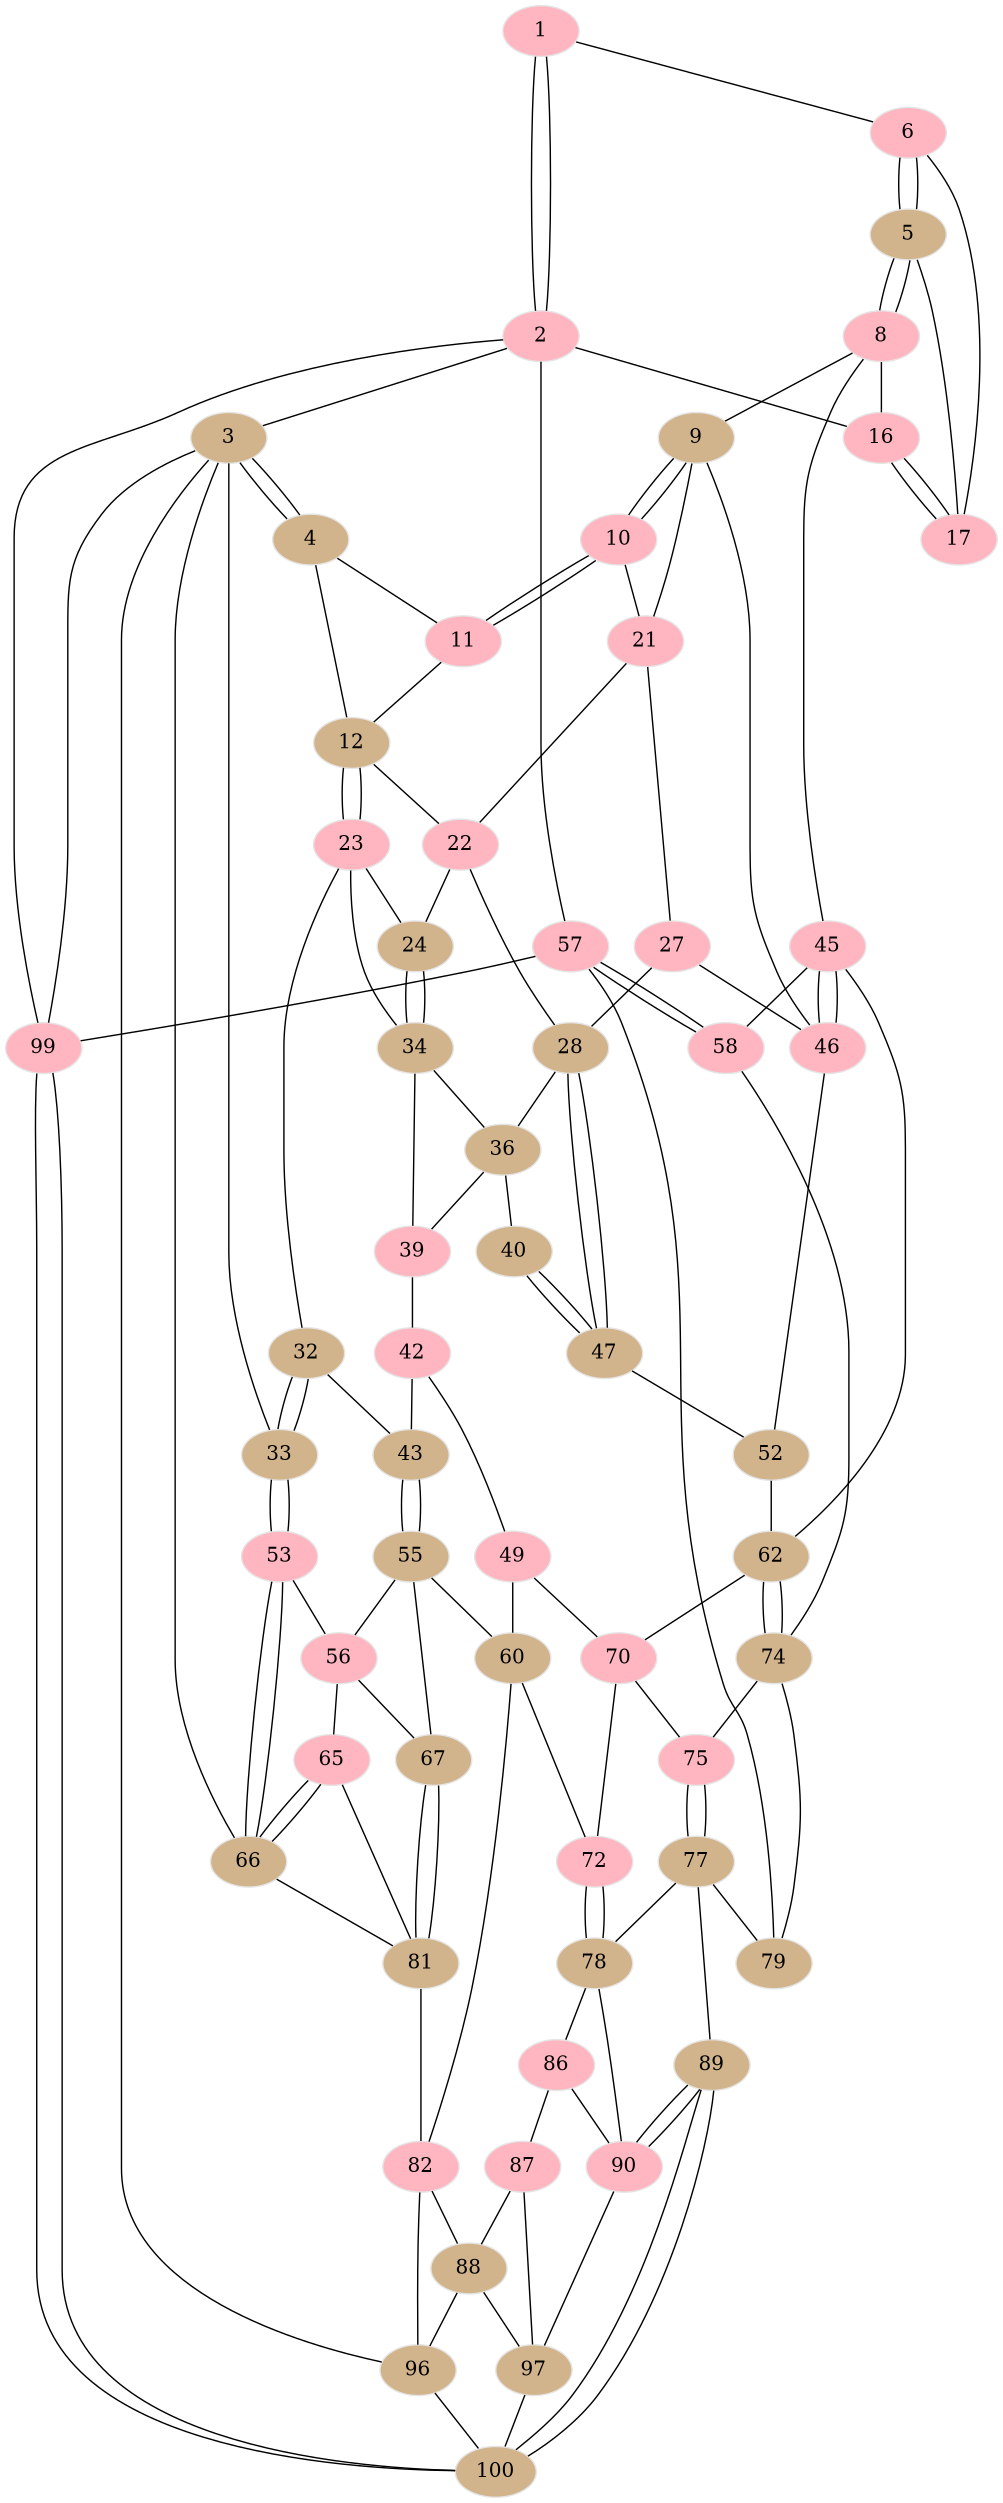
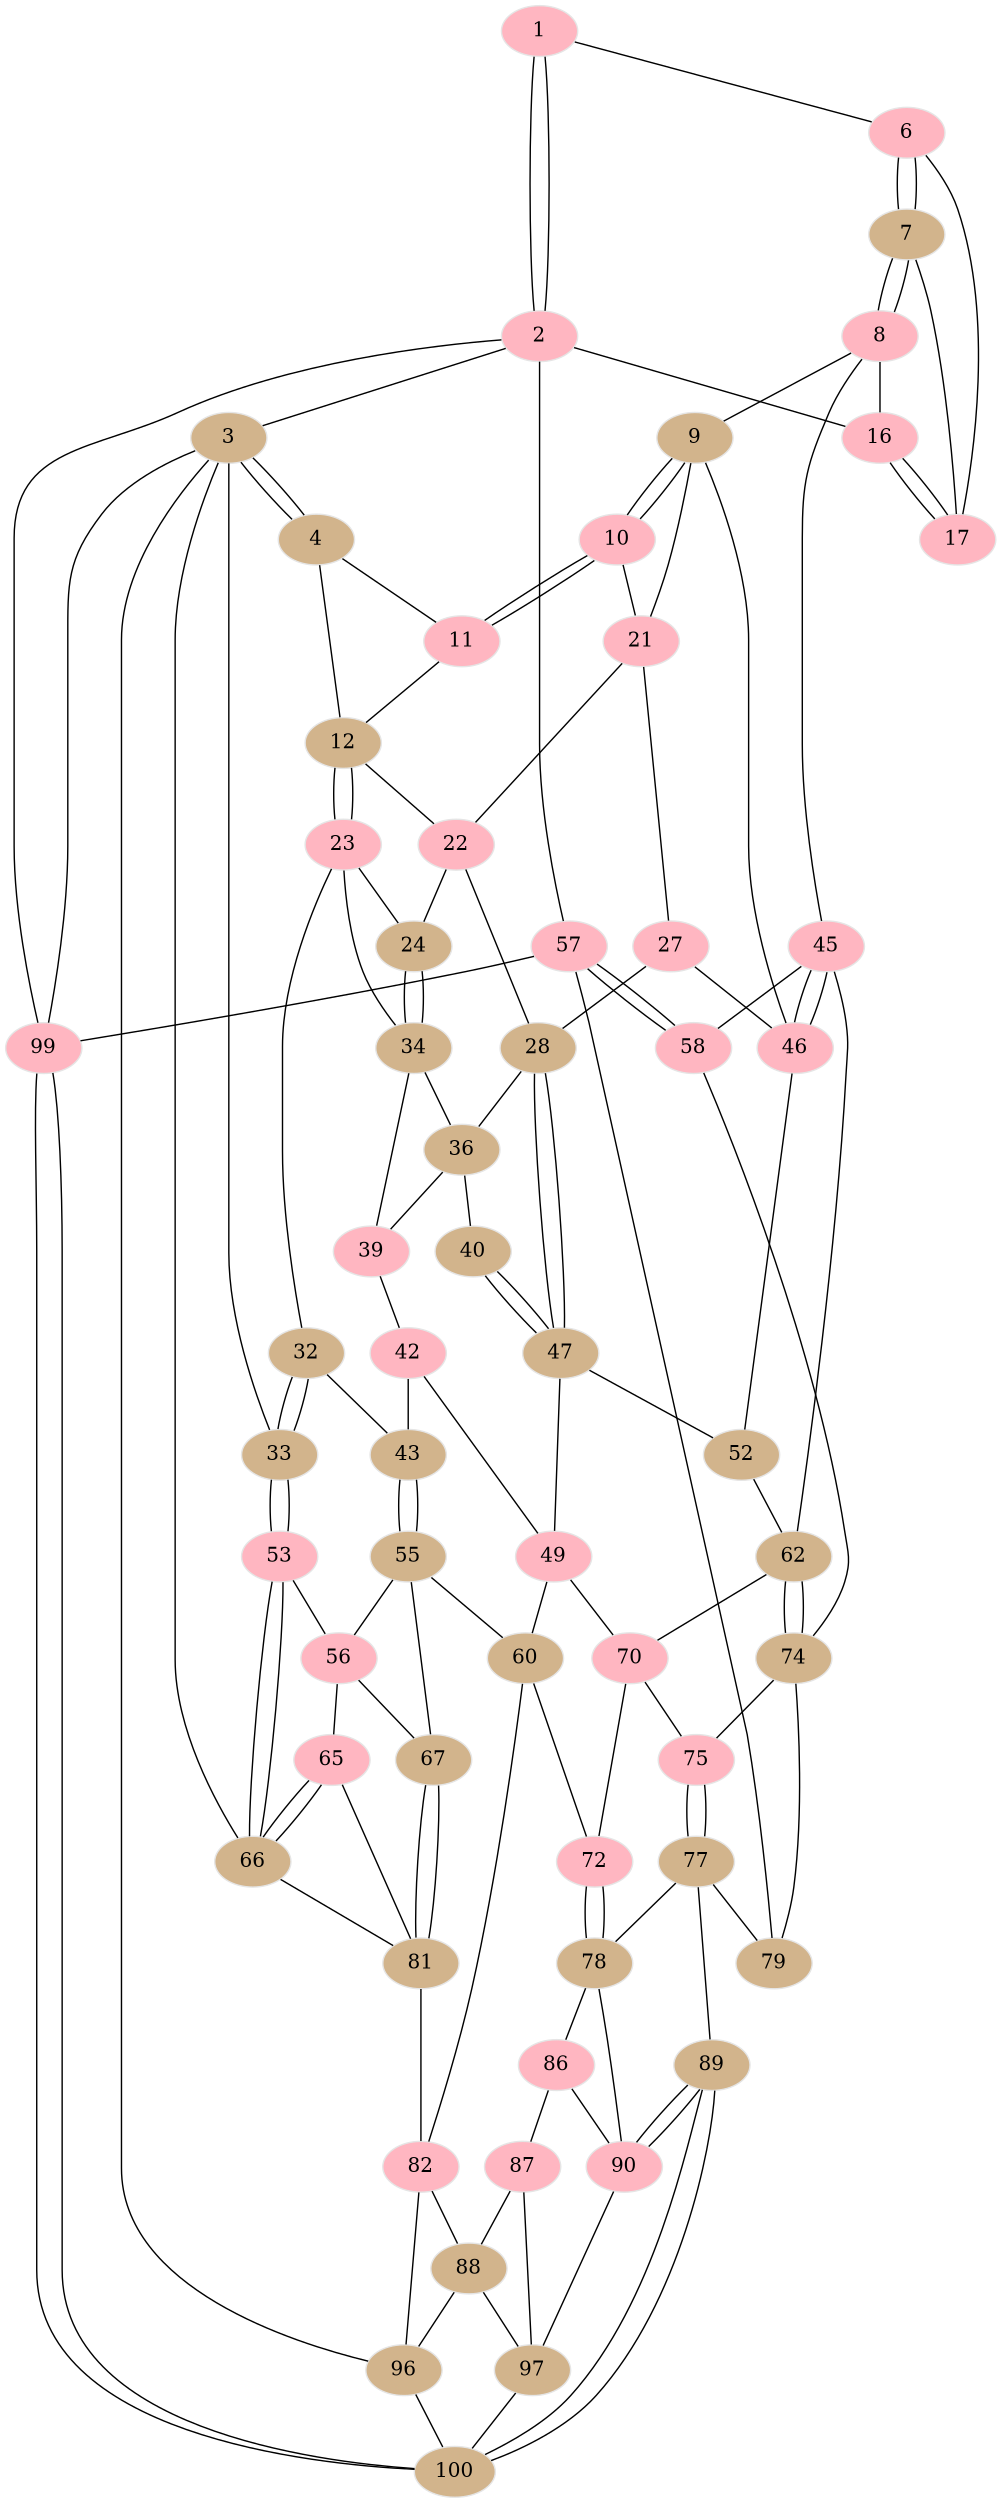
node "5": label "5" -> "7"
edge "47" -- "49": added
